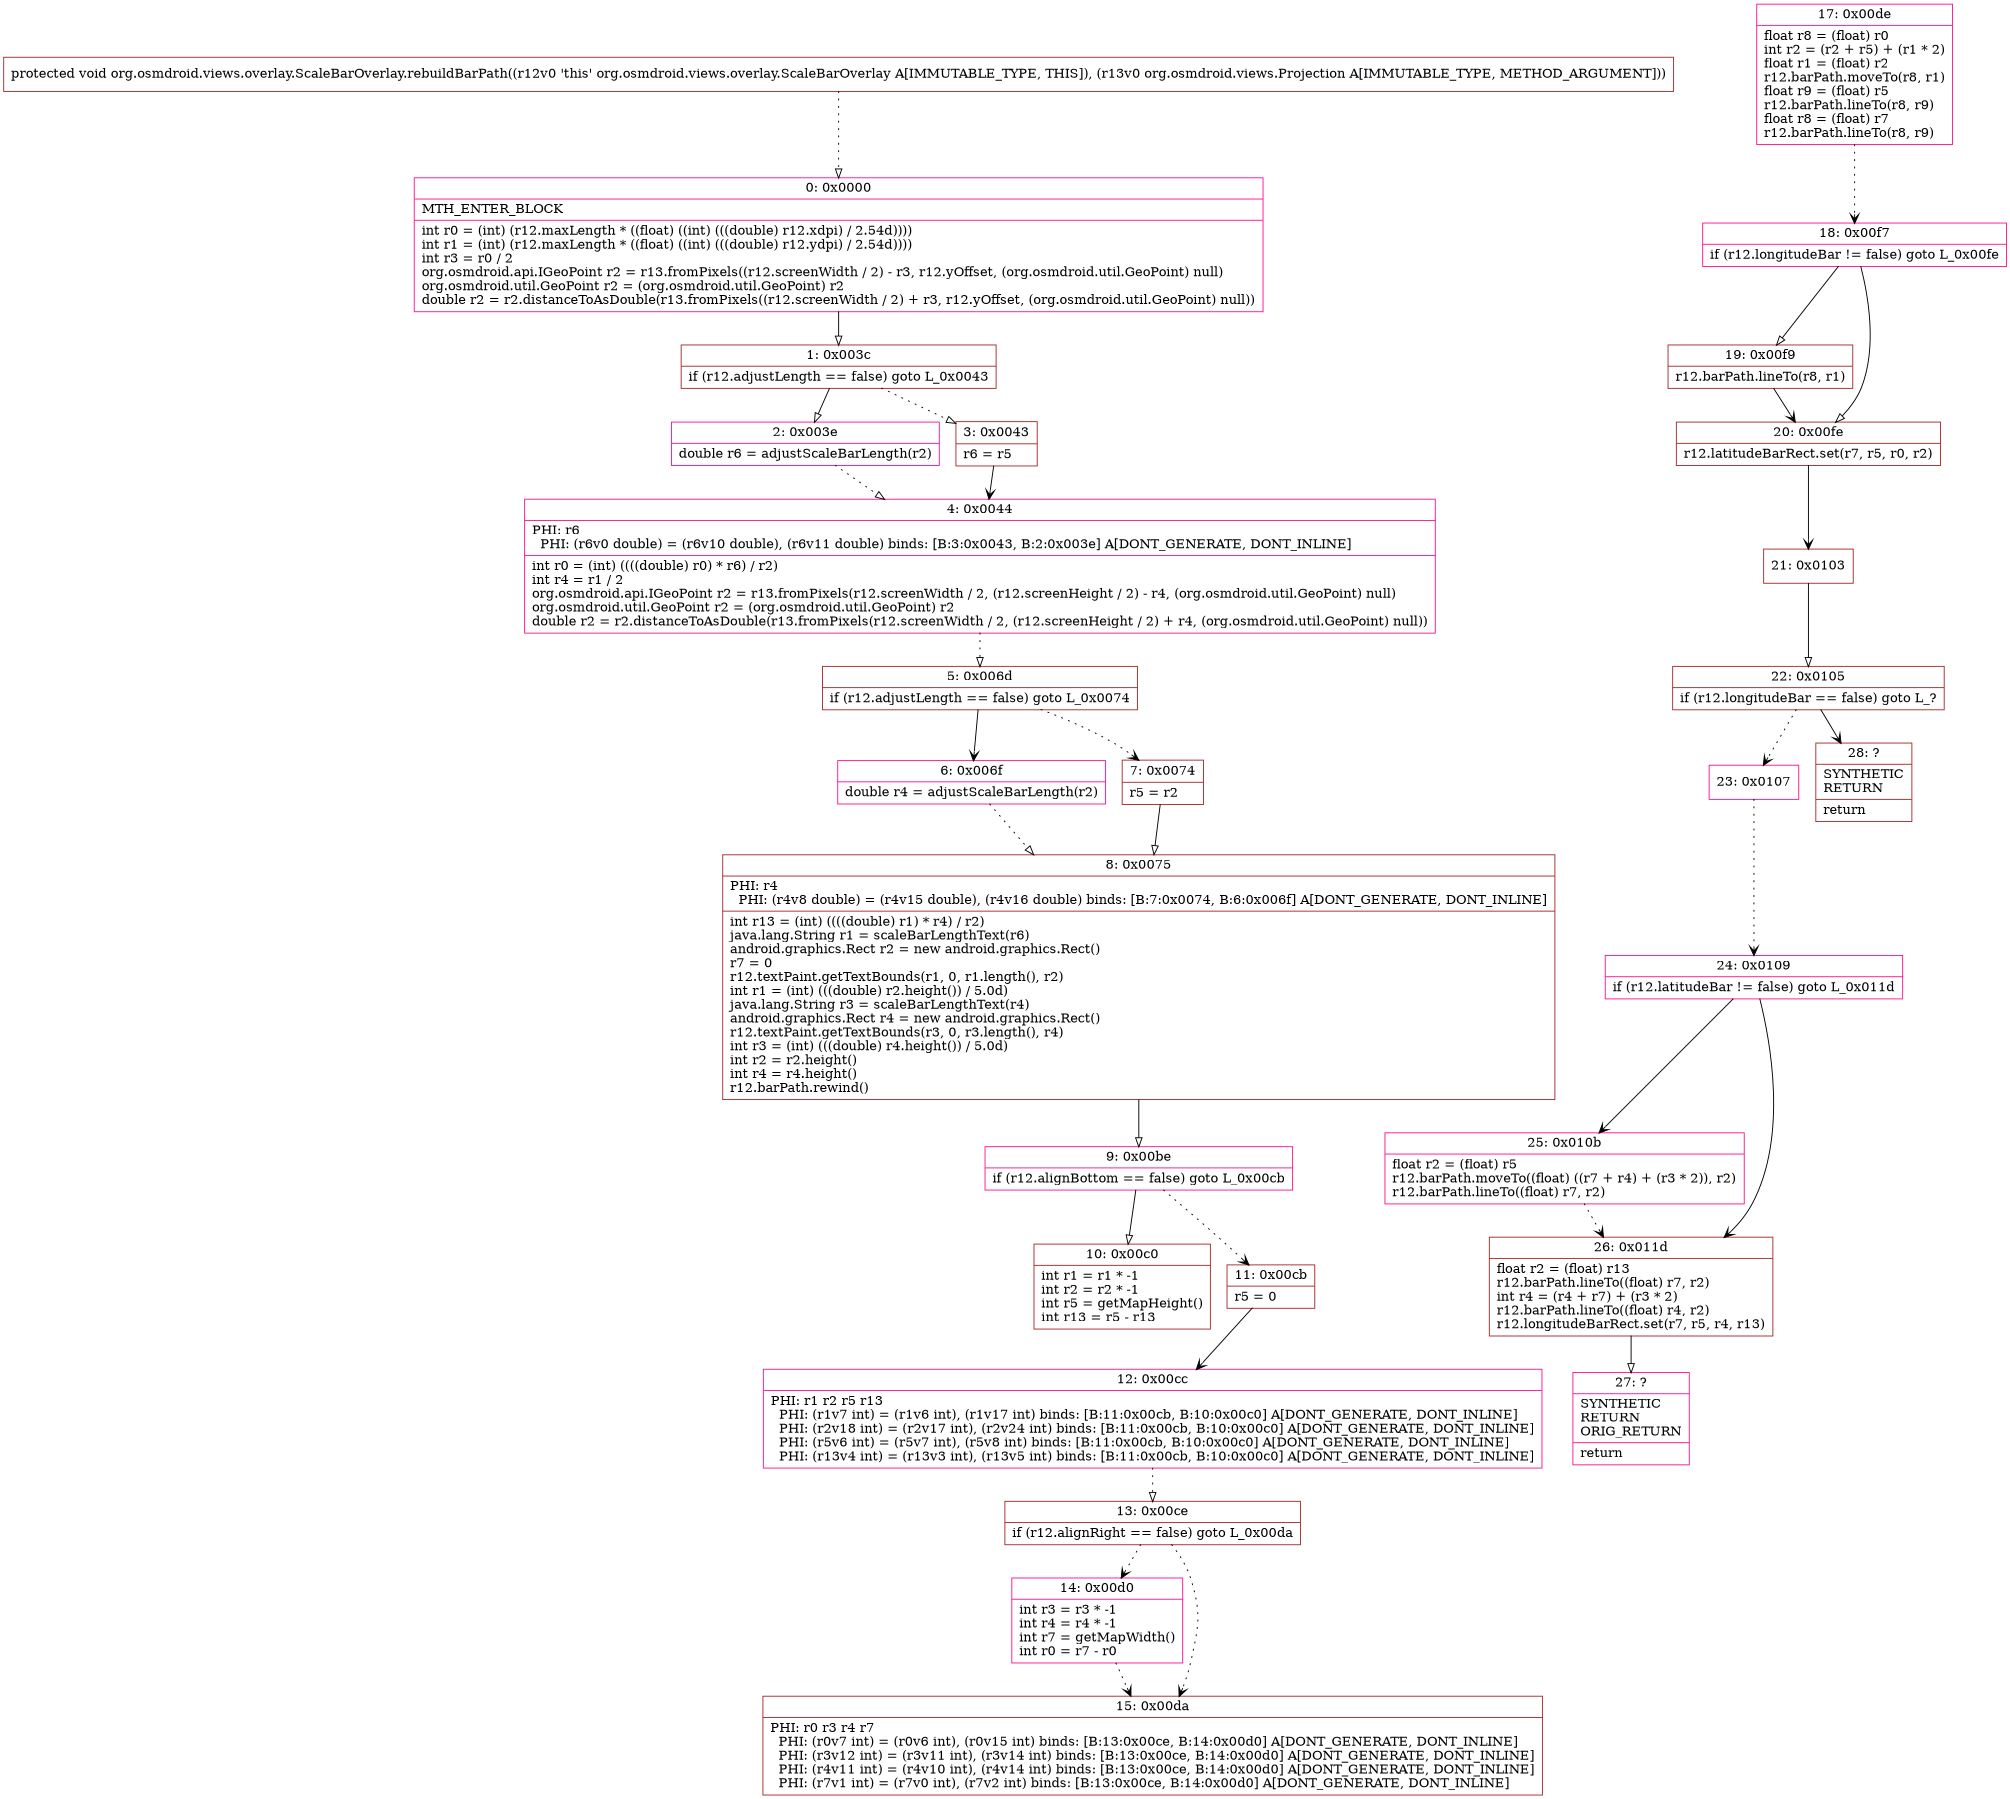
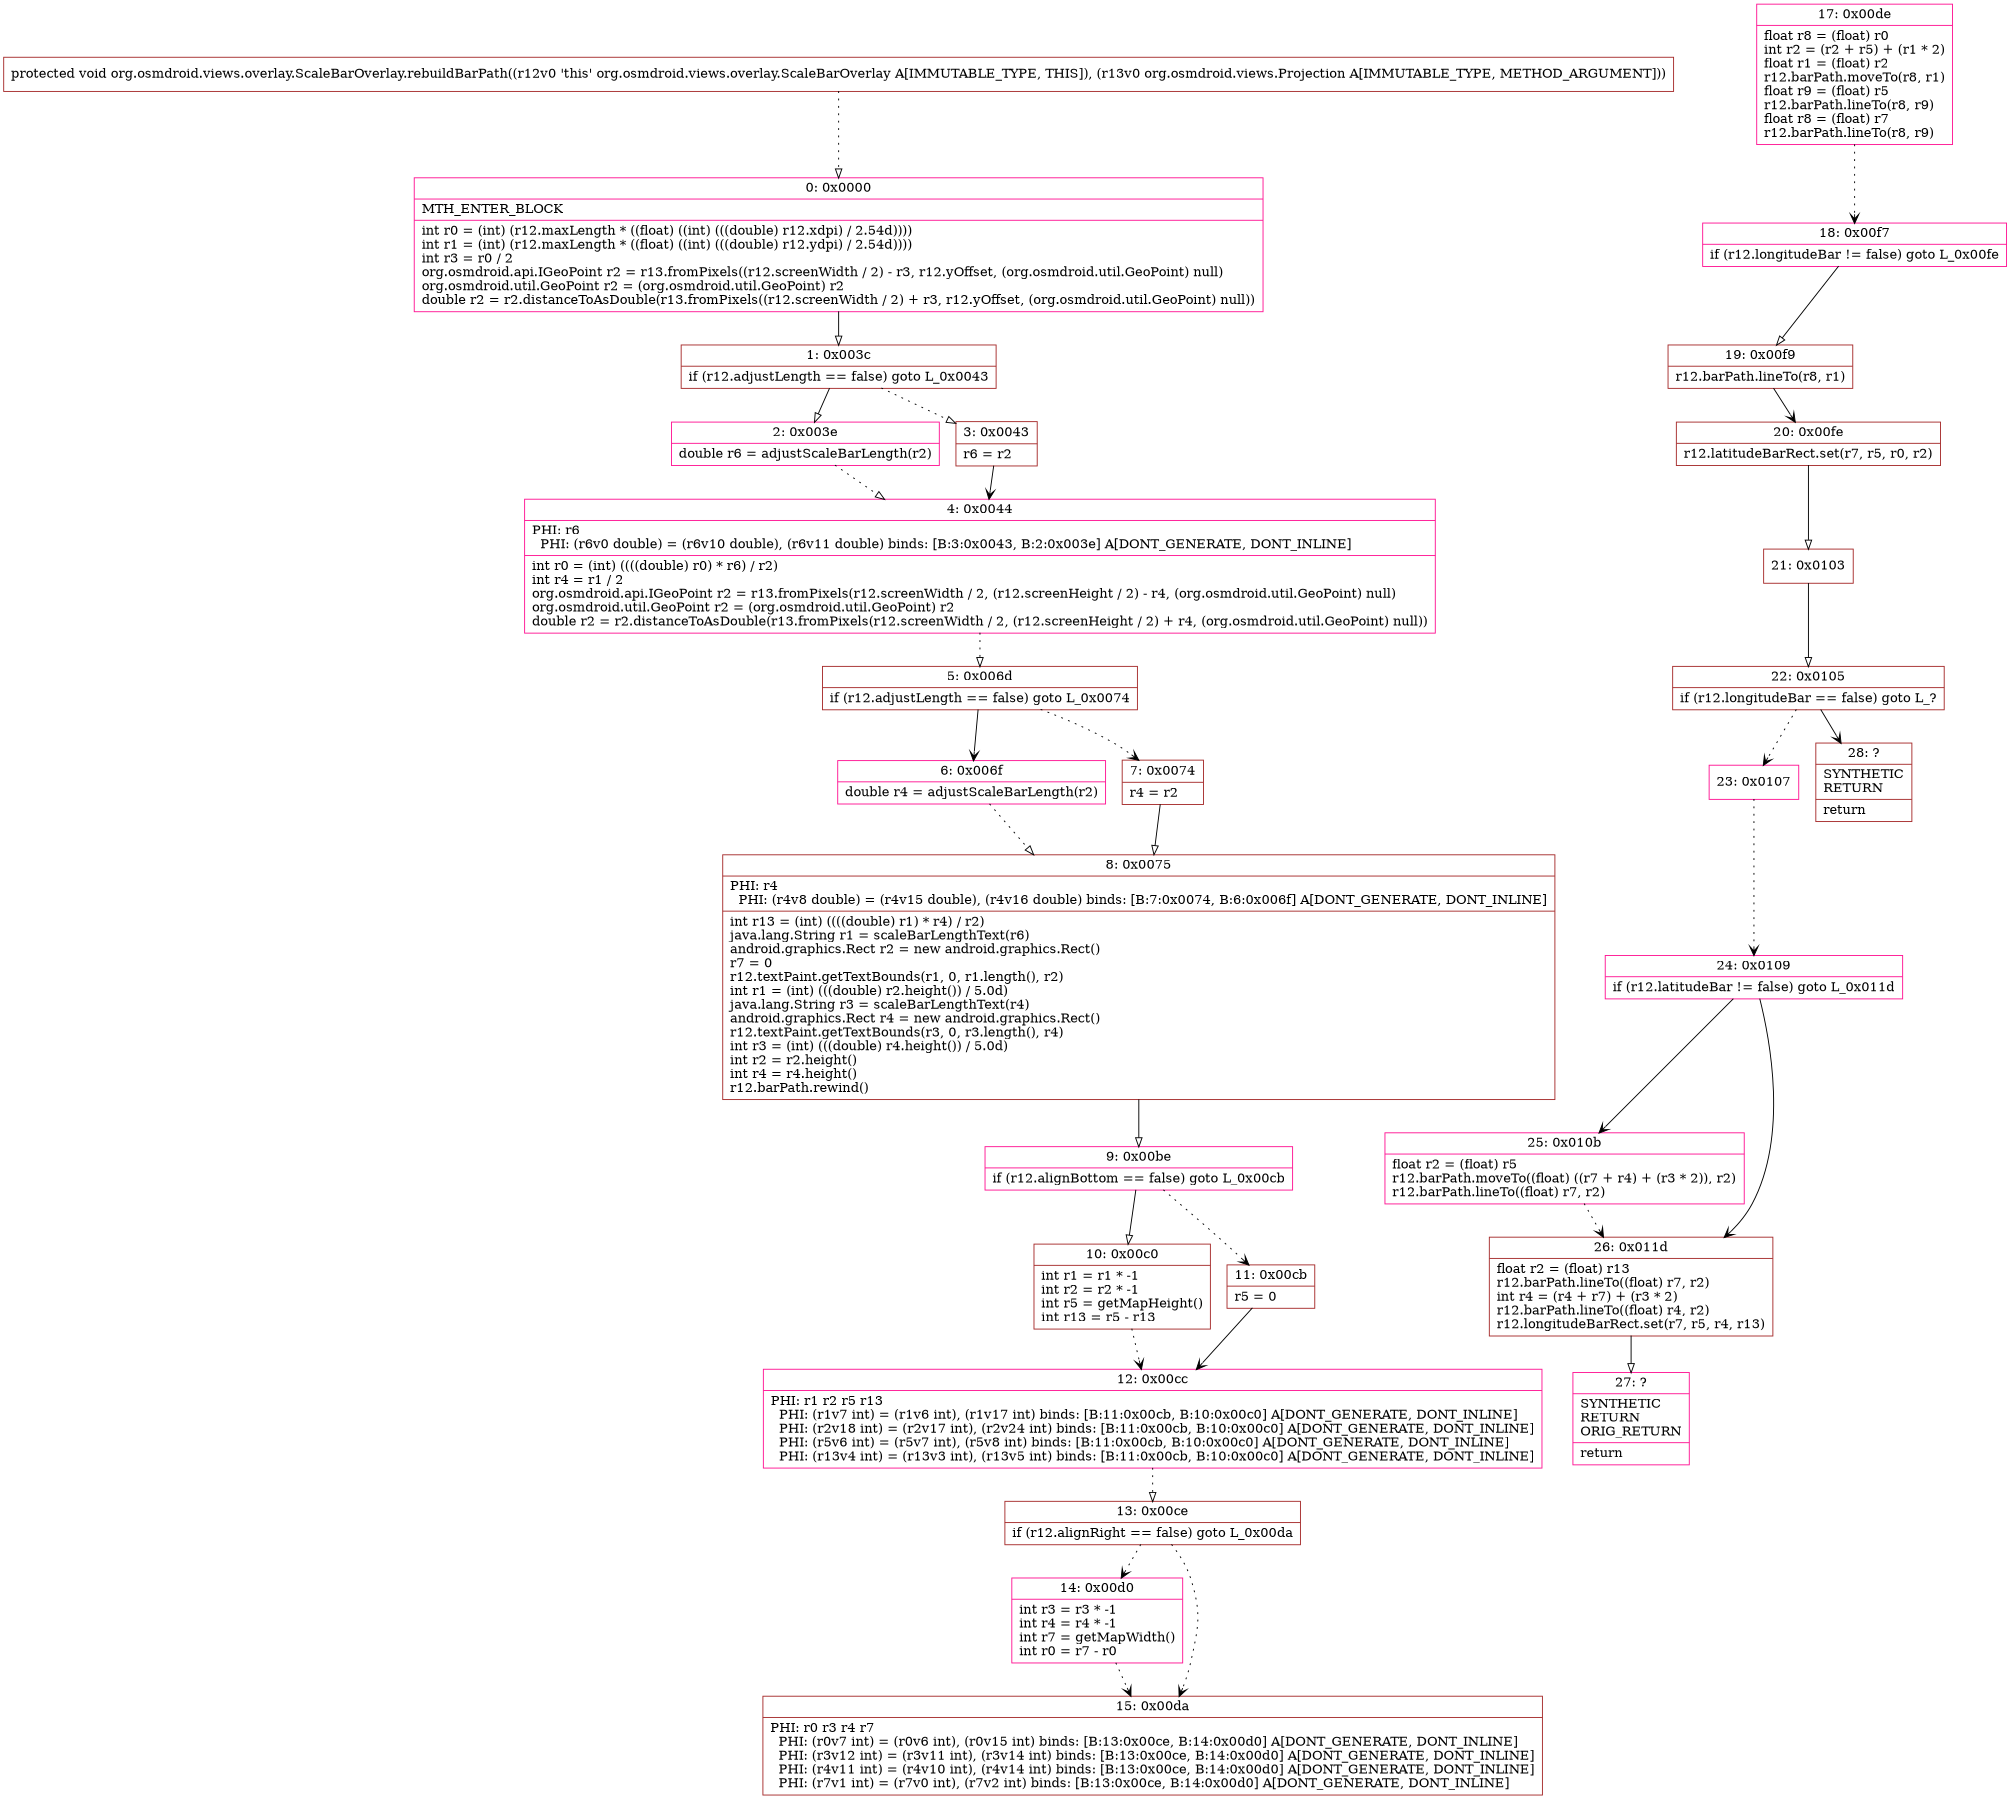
edge "18: 0x00f7" -> "20: 0x00fe": removed
node "3: 0x0043": text "r6 = r5" -> "r6 = r2"
edge "20: 0x00fe" -> "21: 0x0103": arrowhead vee -> onormal
node "7: 0x0074": text "r5 = r2" -> "r4 = r2"
edge "10: 0x00c0" -> "12: 0x00cc": added
